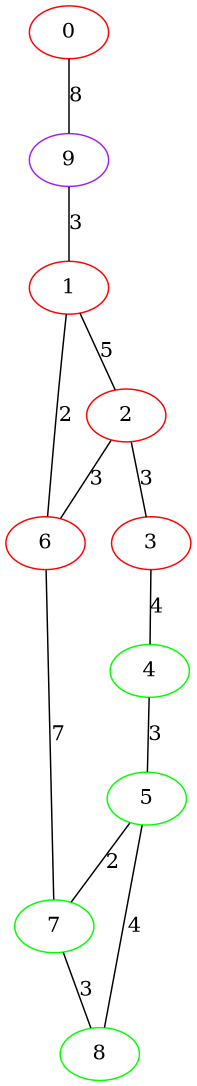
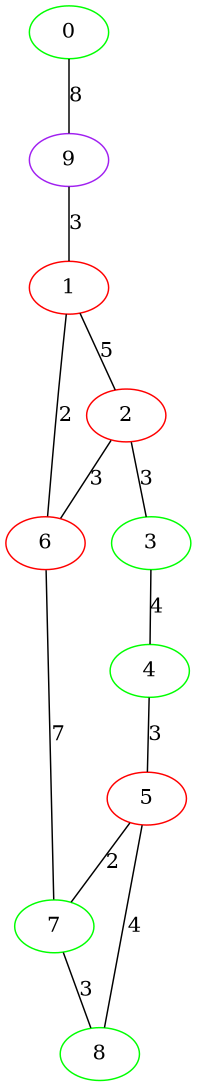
node "0": color red -> green
node "3": color red -> green
node "5": color green -> red
